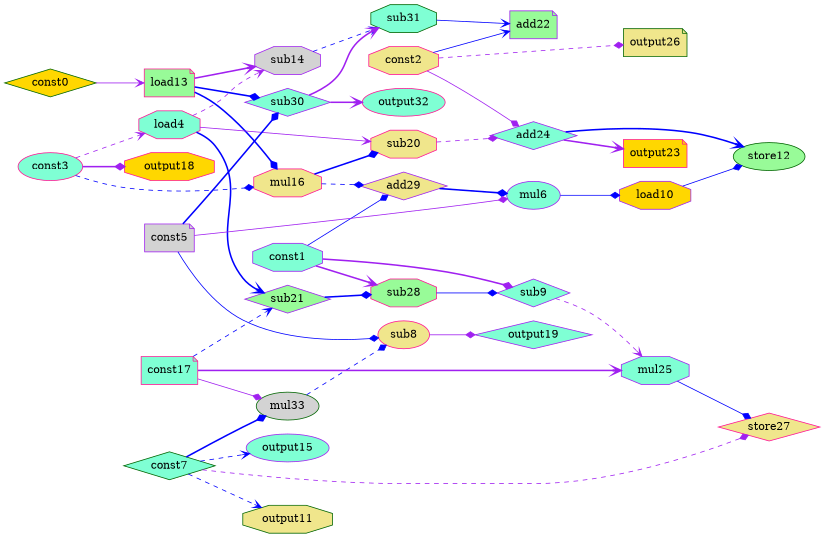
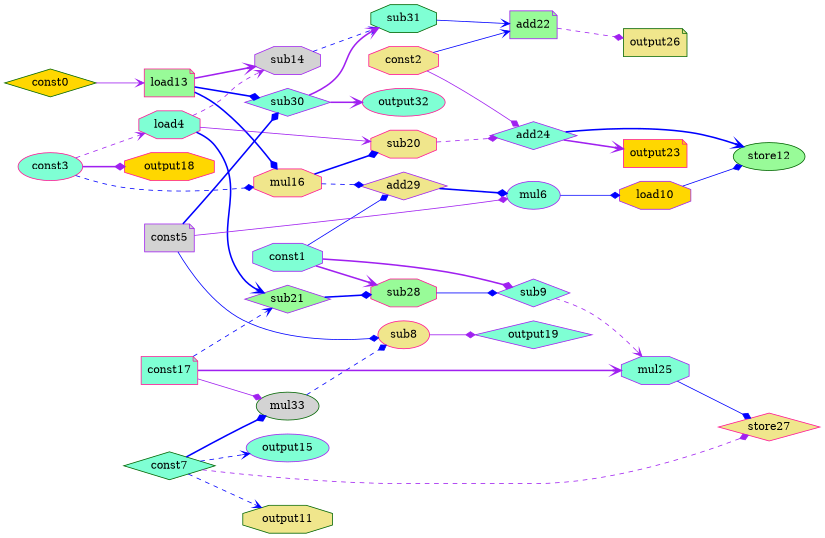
edge "const2" -> "output26": now "add22" -> "output26"
